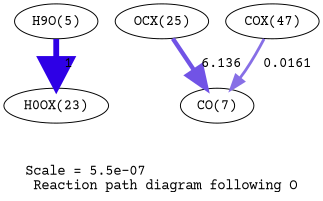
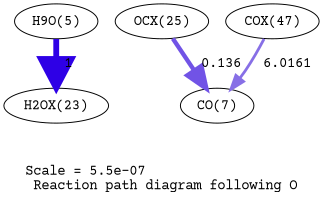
edge "OCX(25)" -> "CO(7)": label " 6.136" -> " 0.136"
edge "COX(47)" -> "CO(7)": label " 0.0161" -> " 6.0161"
node "H0OX(23)": label "H0OX(23)" -> "H2OX(23)"
